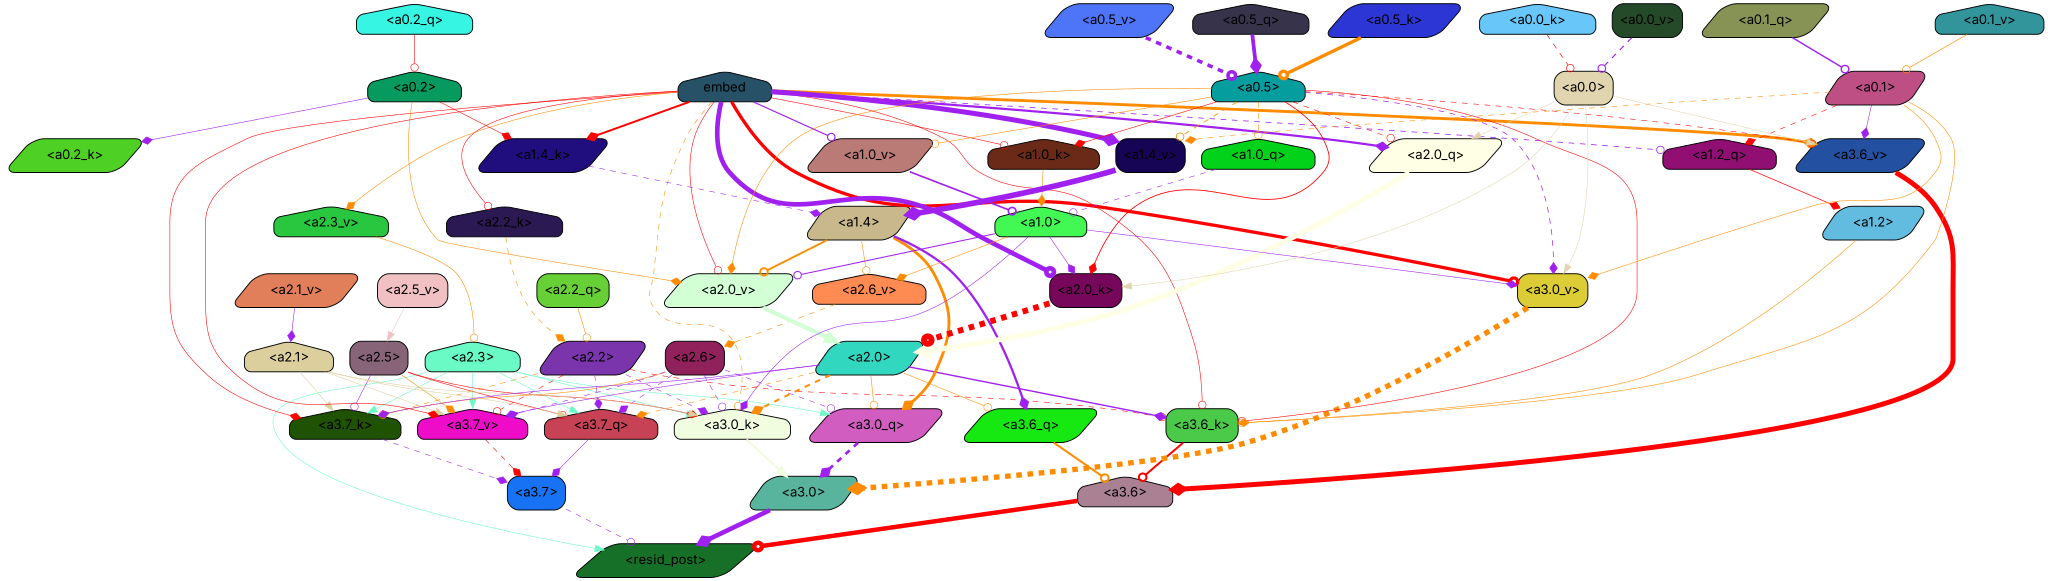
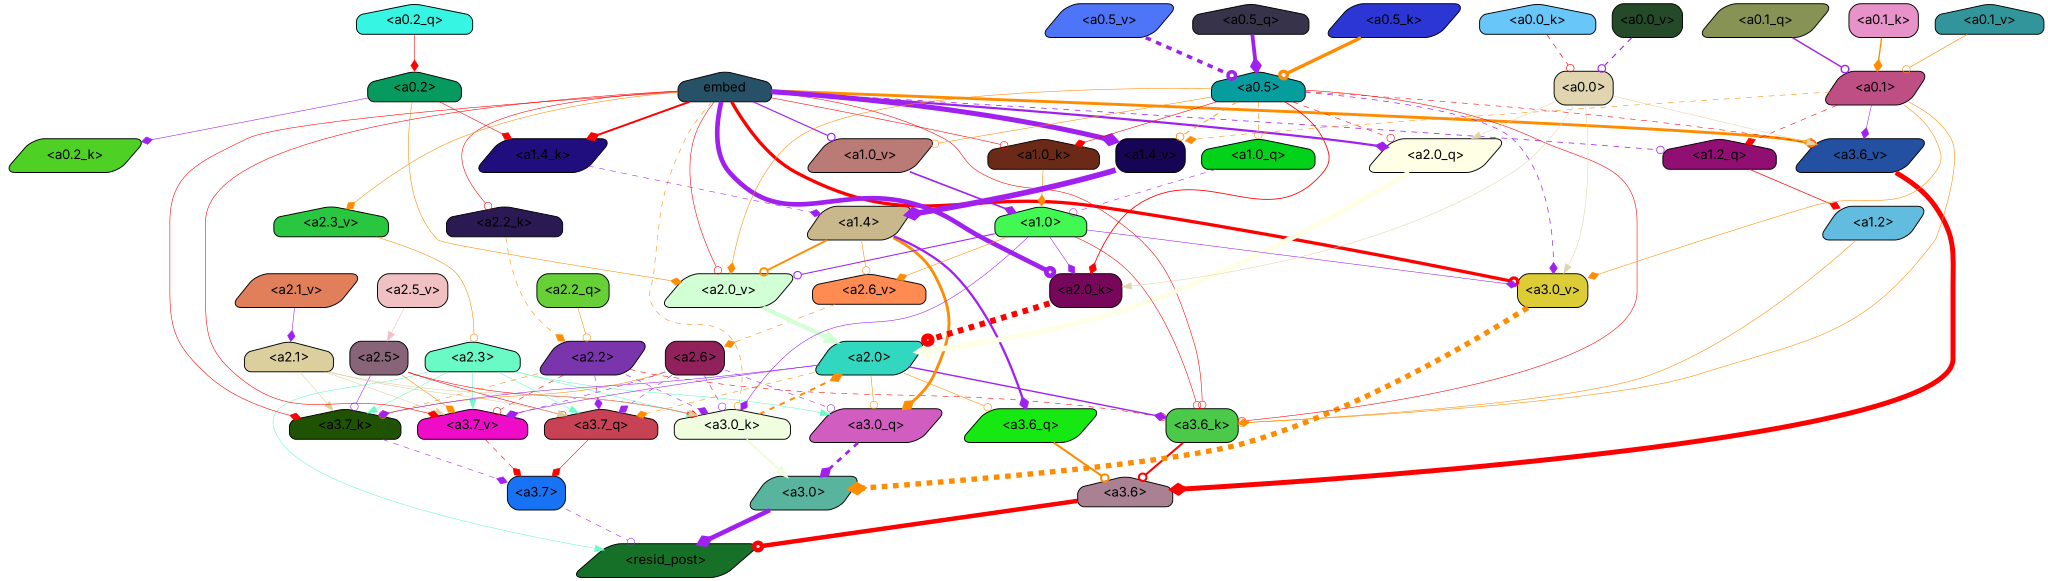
node "<a0.1_k>": added
edge "<a0.2_q>" -> "<a0.2>": arrowhead odot -> diamond
edge "<a1.0_v>" -> "<a1.0>": arrowhead odot -> diamond
edge "<a1.0>" -> "<a3.6_k>": added
edge "<a2.0>" -> "<a3.0_k>": reversed
edge "<a3.7_q>" -> "<a3.7>": color purple -> red
